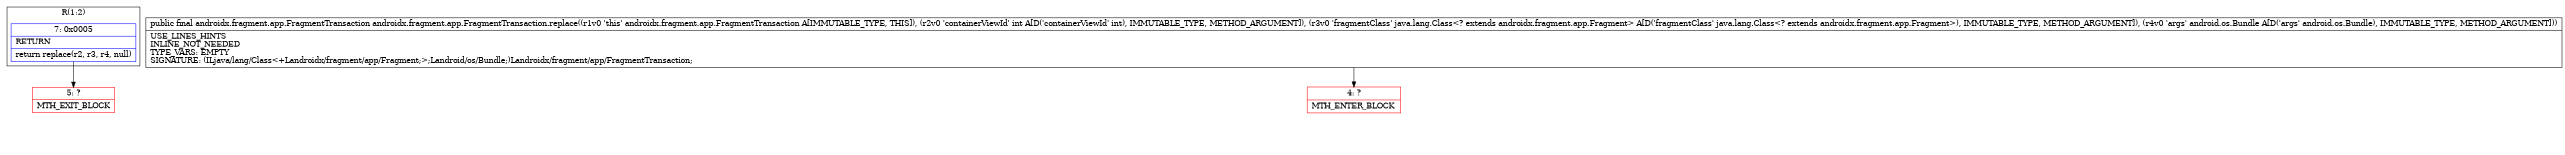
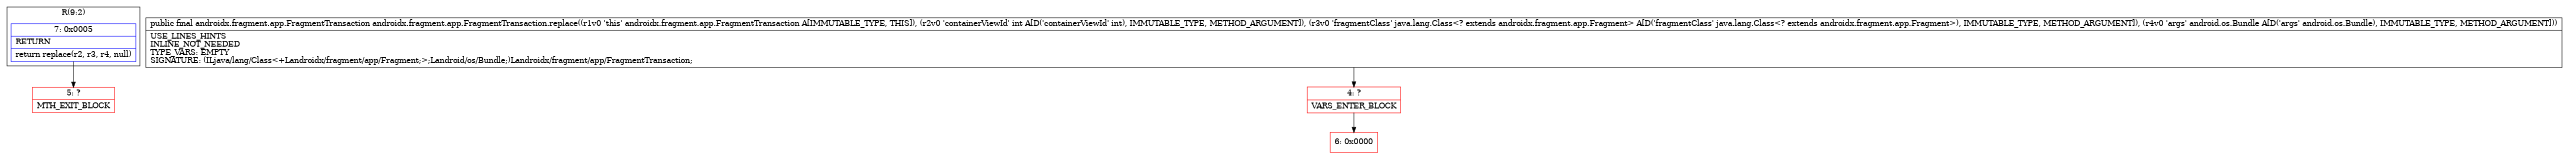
cluster "R(1:2)": label "R(1:2)" -> "R(9:2)"
node "4: ?": text "MTH_ENTER_BLOCK" -> "VARS_ENTER_BLOCK"
node "6: 0x0000": added
